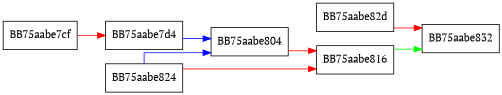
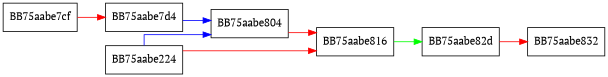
edge "BB75aabe816" -> "BB75aabe832": now "BB75aabe816" -> "BB75aabe82d"
node "BB75aabe824": label "BB75aabe824" -> "BB75aabe224"
